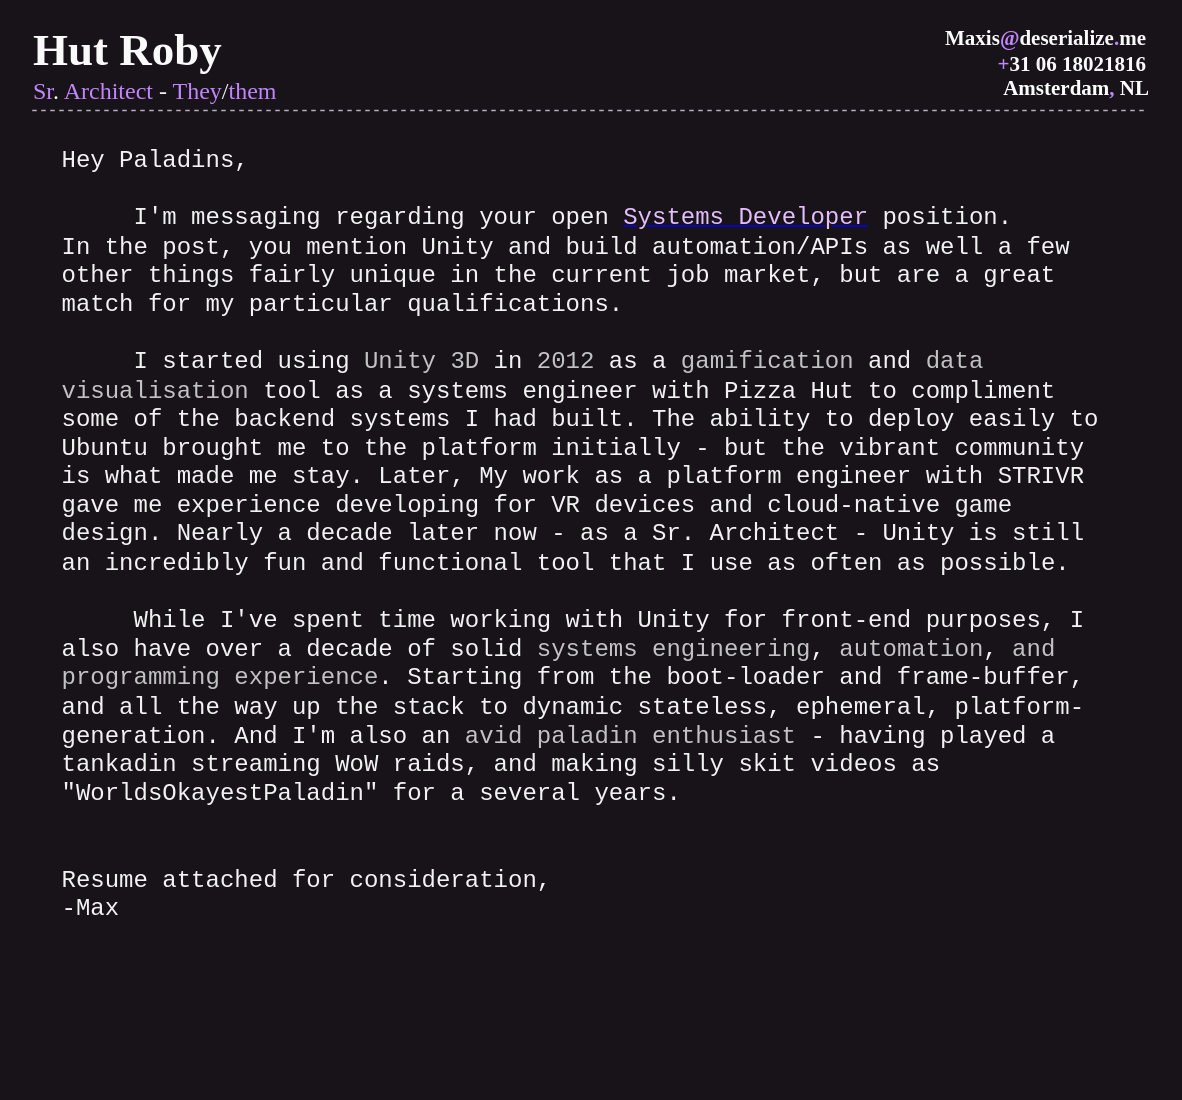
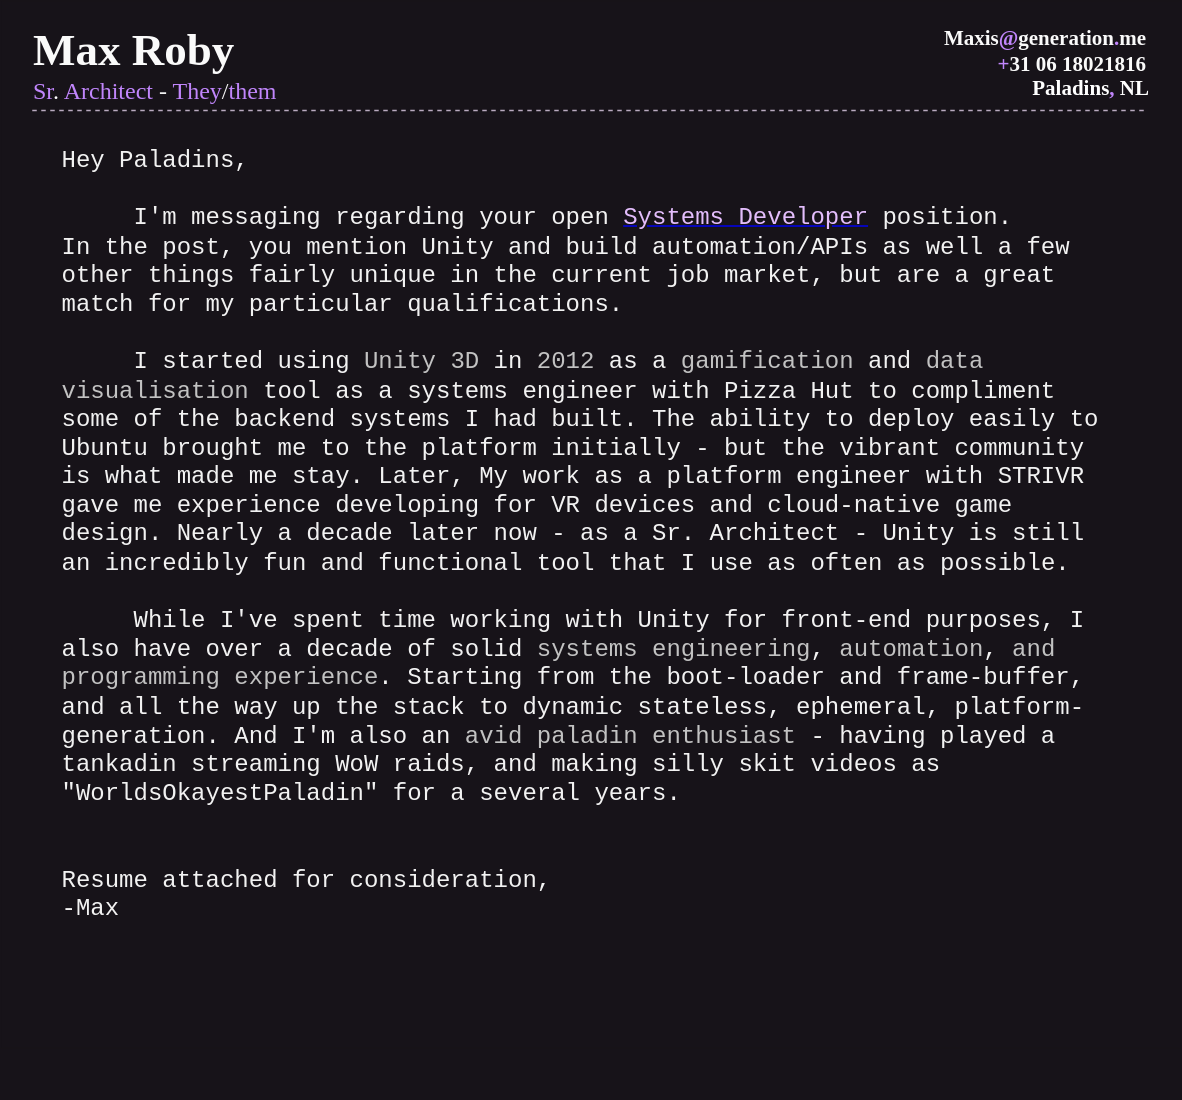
node "Maxis@deserialize.me": label "Maxis@deserialize.me" -> "Maxis@generation.me"
node "Hut Roby": label "Hut Roby" -> "Max Roby"
node "Amsterdam, NL": label "Amsterdam, NL" -> "Paladins, NL"
